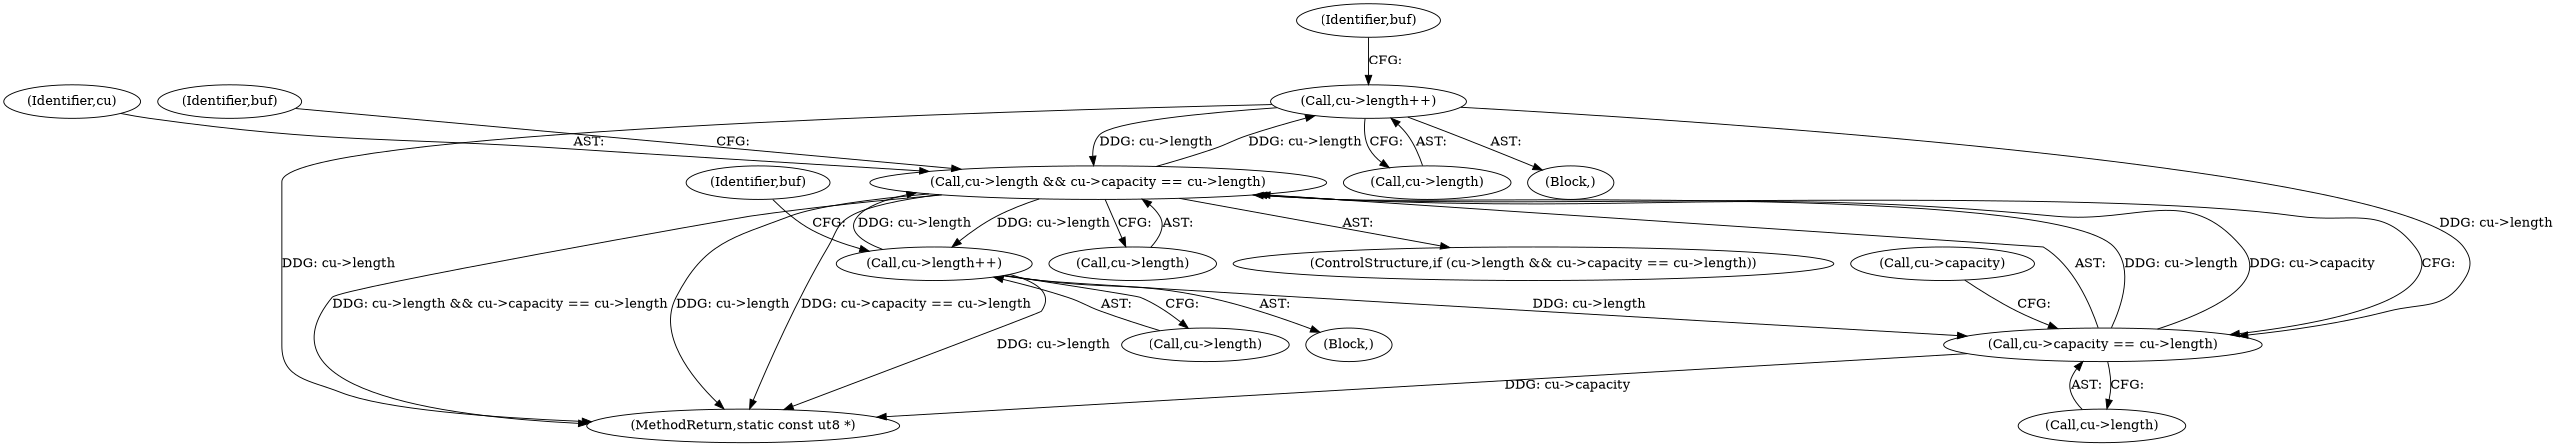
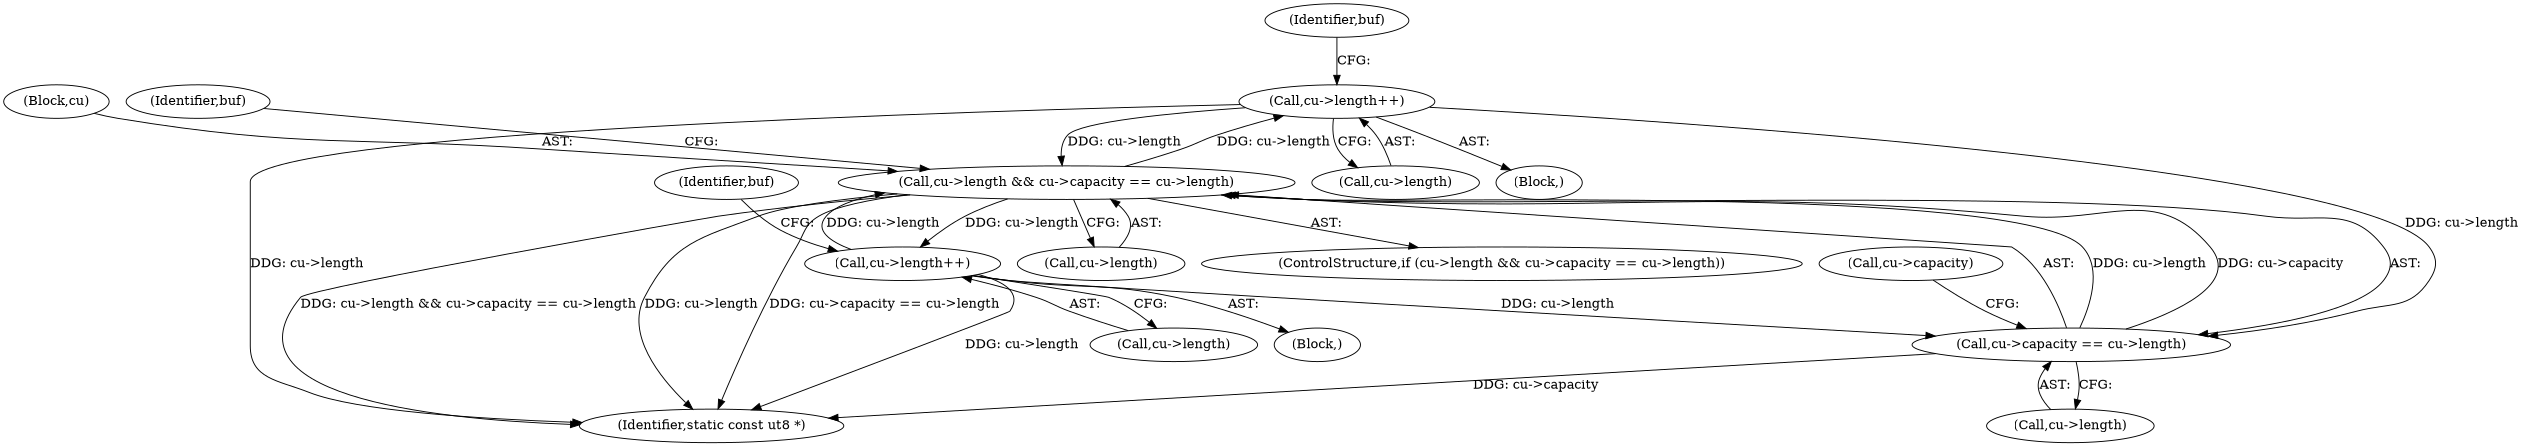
node "(Identifier,cu)": label "(Identifier,cu)" -> "(Block,cu)"
edge "(Call,cu->length && cu->capacity == cu->length)" -> "(Call,cu->capacity == cu->length)": label "CFG: " -> "AST: "
node "(MethodReturn,static const ut8 *)": label "(MethodReturn,static const ut8 *)" -> "(Identifier,static const ut8 *)"
